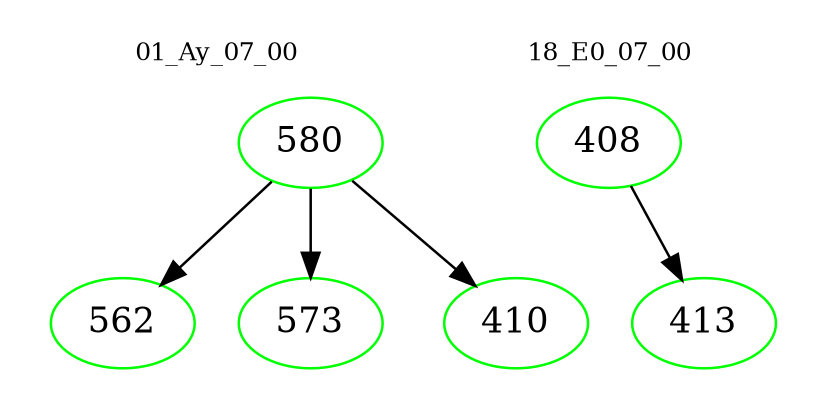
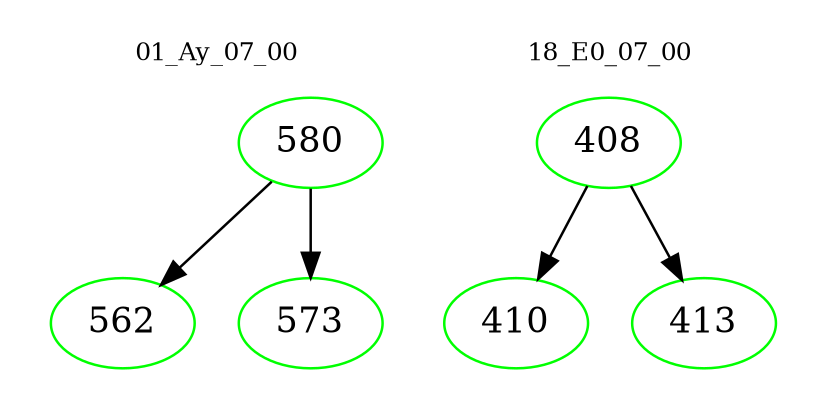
edge "580" -> "410": now "408" -> "410"
